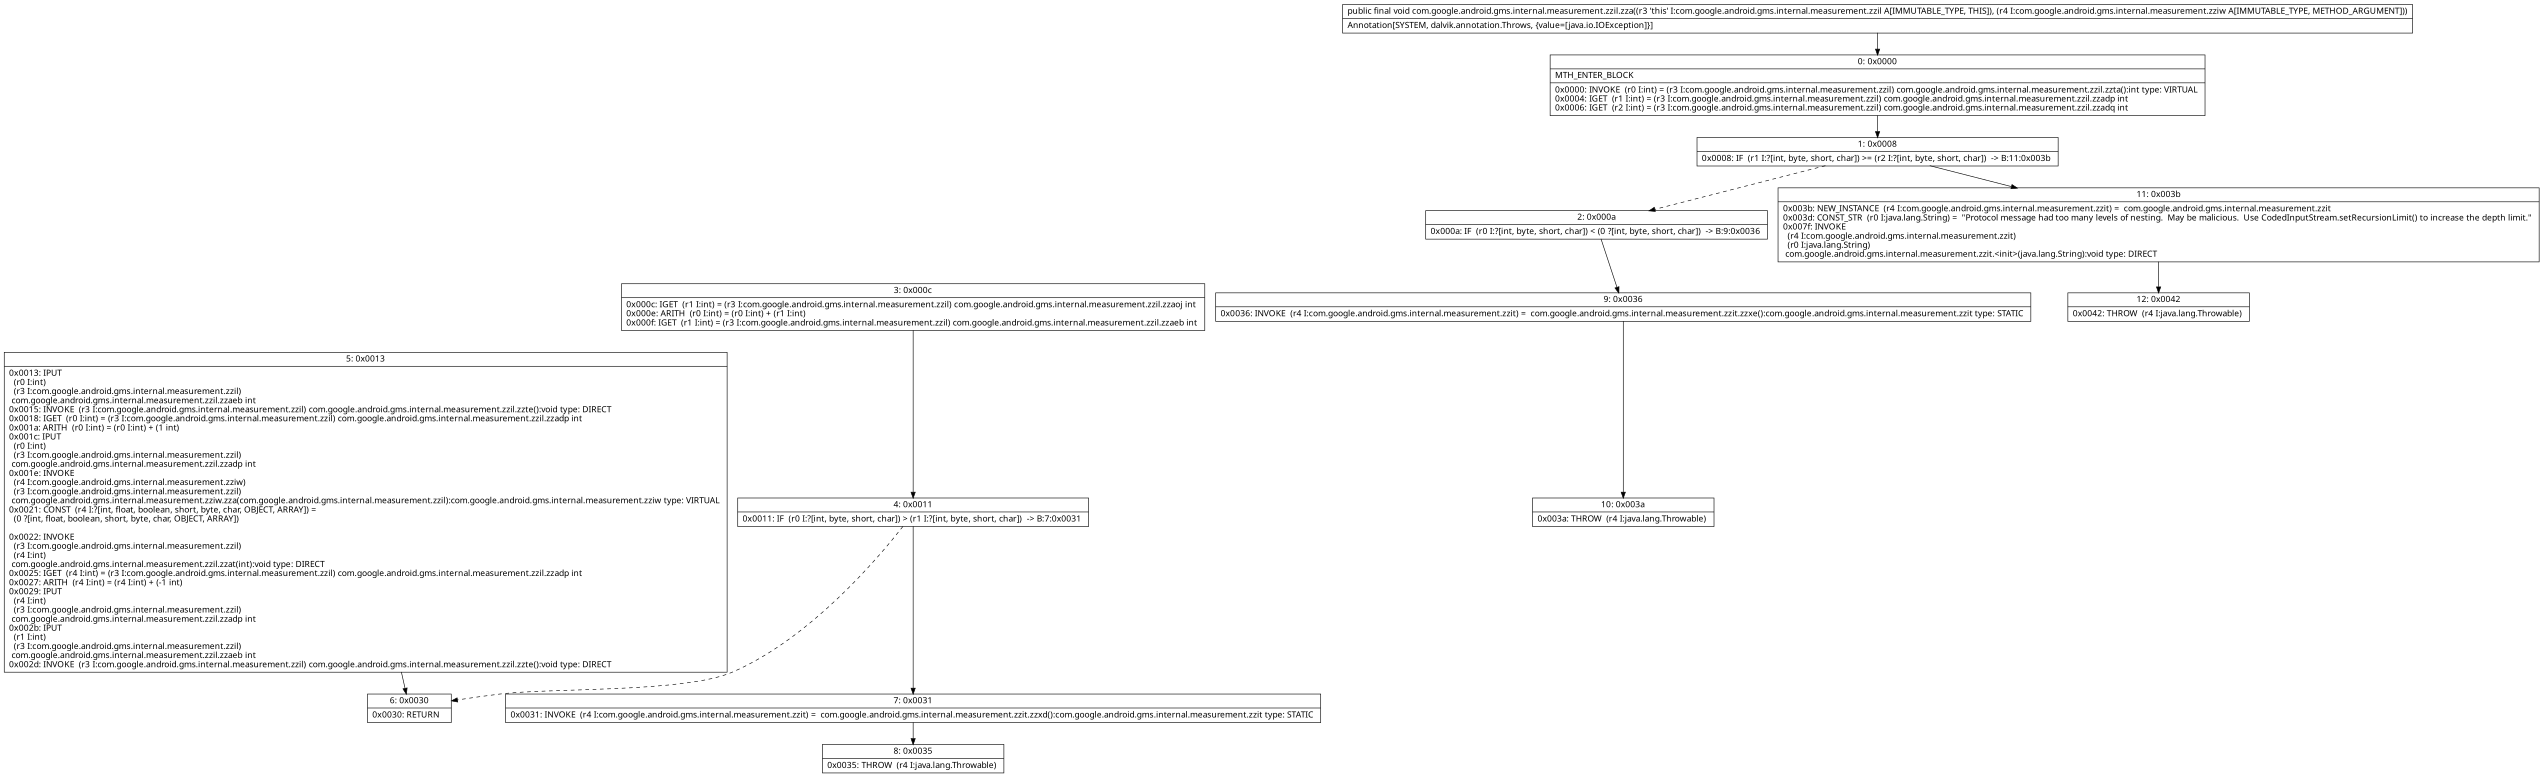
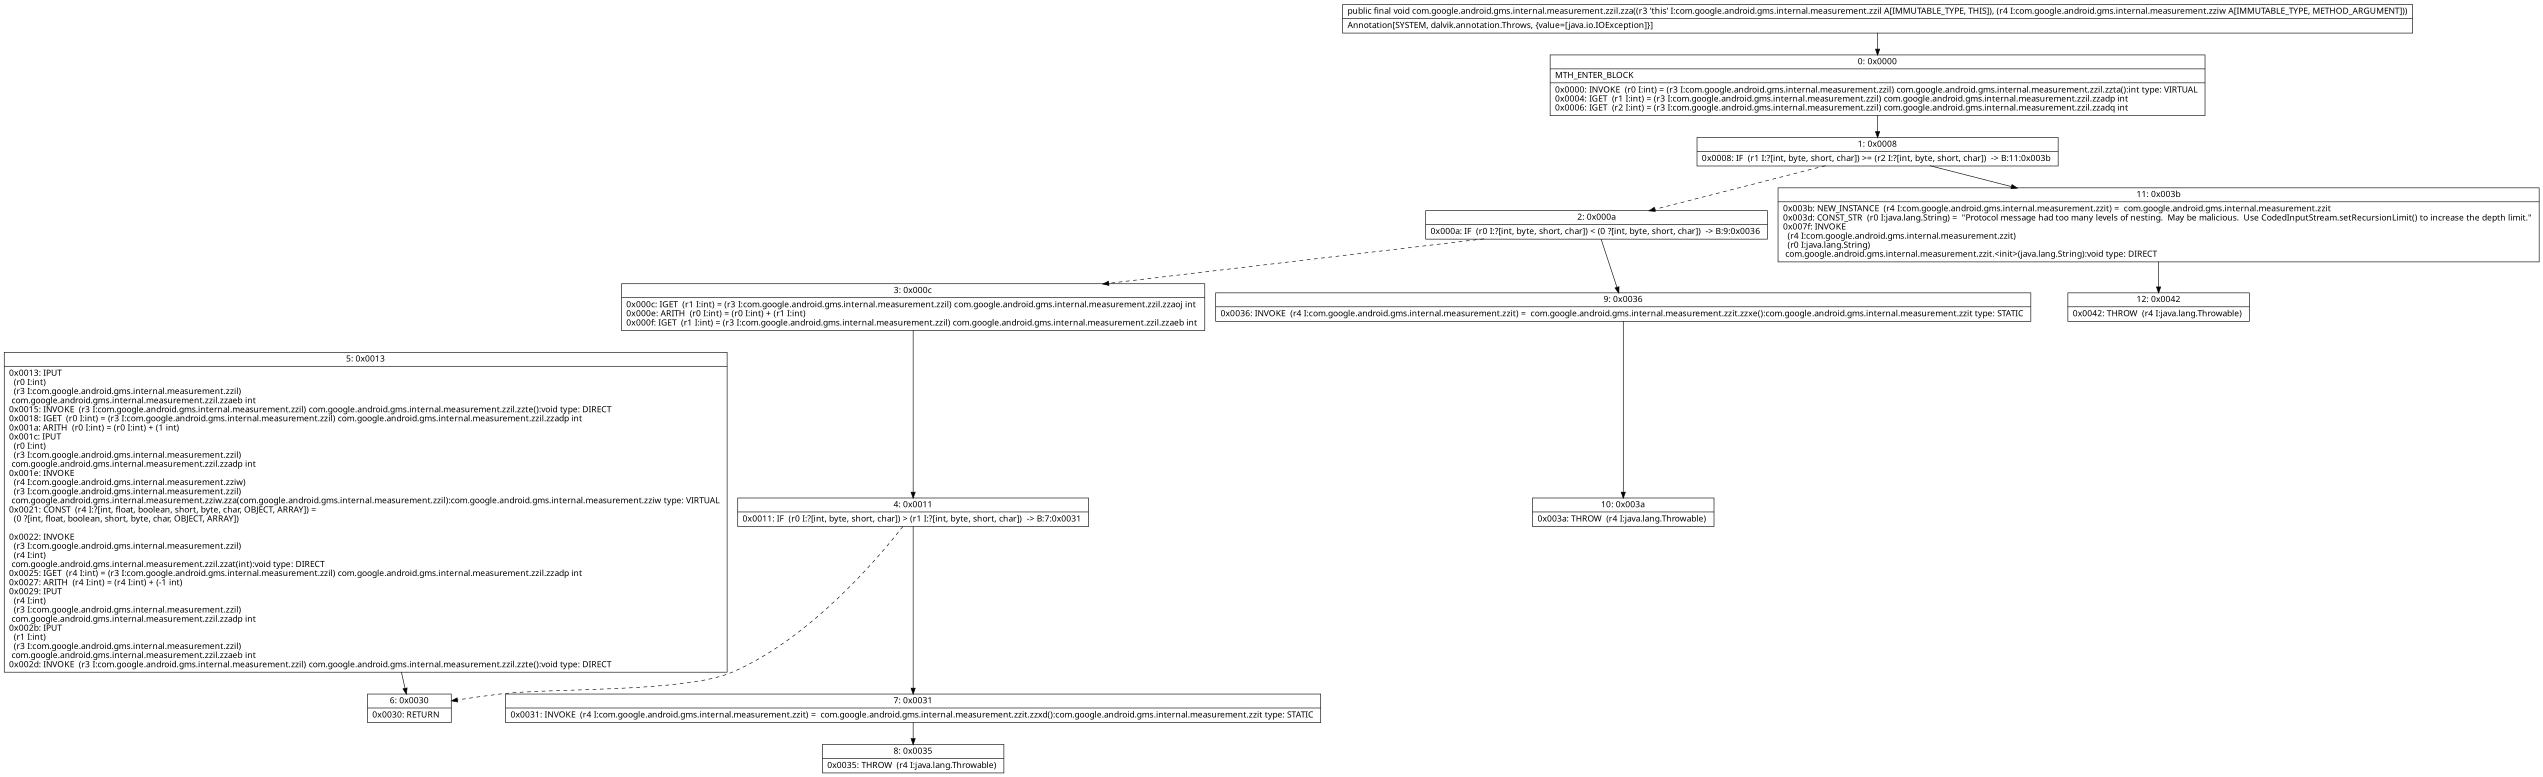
edge "2: 0x000a" -> "3: 0x000c": added
